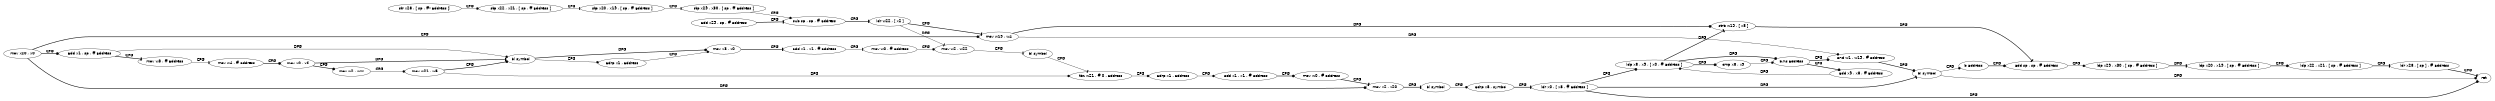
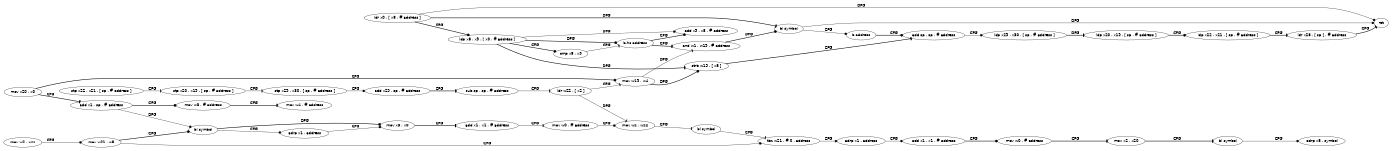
node "str x28 , [ sp , #- address ]!": removed
edge "stp x29 , x30 , [ sp , # address ]" -> "sub sp , sp , # address": now "stp x29 , x30 , [ sp , # address ]" -> "add x29 , sp , # address"
edge "sub sp , sp , # address" -> "ldr w22 , [ x2 ]": style bold -> solid
edge "strb w19 , [ x8 ]" -> "add sp , sp , # address": label "DFG" -> "CFG"
edge "ldr w22 , [ x2 ]" -> "mov w19 , w4": style bold -> solid
edge "mov w19 , w4" -> "and w1 , w19 , # address": arrowhead dot -> tee
edge "mov x20 , x0" -> "add x1 , sp , # address": arrowhead dot -> tee
edge "add x1 , sp , # address" -> "mov w3 , # address": arrowhead tee -> dot
edge "b.hs address" -> "and w1 , w19 , # address": arrowhead dot -> tee
edge "mov w3 , # address" -> "mov w4 , # address": style solid -> bold
node "mov x0 , x6": removed
edge "cmp x8 , x9" -> "b.hs address": arrowhead dot -> tee
edge "mov w21 , w5" -> "tbz w21 , # 0 , address": label "DFG" -> "CFG"
edge "add x9 , x8 , # address" -> "ldp x8 , x9 , [ x0 , # address ]": reversed
edge "adrp x8 , symbol" -> "ldr x0 , [ x8 , # address ]": removed, label "CFG"
edge "mov x20 , x0" -> "mov x2 , x20": removed, label "DFG"
edge "ldr x0 , [ x8 , # address ]" -> "ret": style bold -> solid
